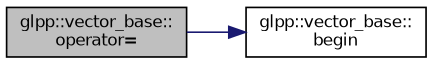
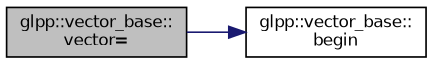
node "glpp::vector_base:: operator=": label "glpp::vector_base:: operator=" -> "glpp::vector_base:: vector="
